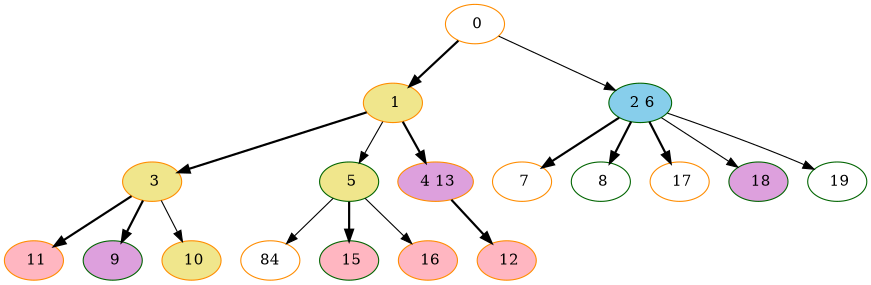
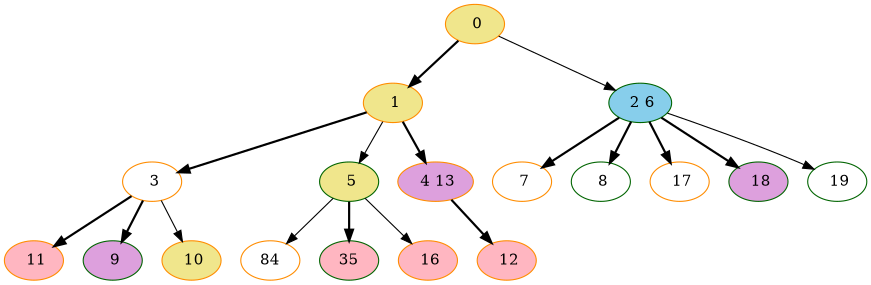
node "0": fillcolor white -> khaki
edge "2 6" -> "18": style solid -> bold
node "3": fillcolor khaki -> white
node "15": label "15" -> "35"
